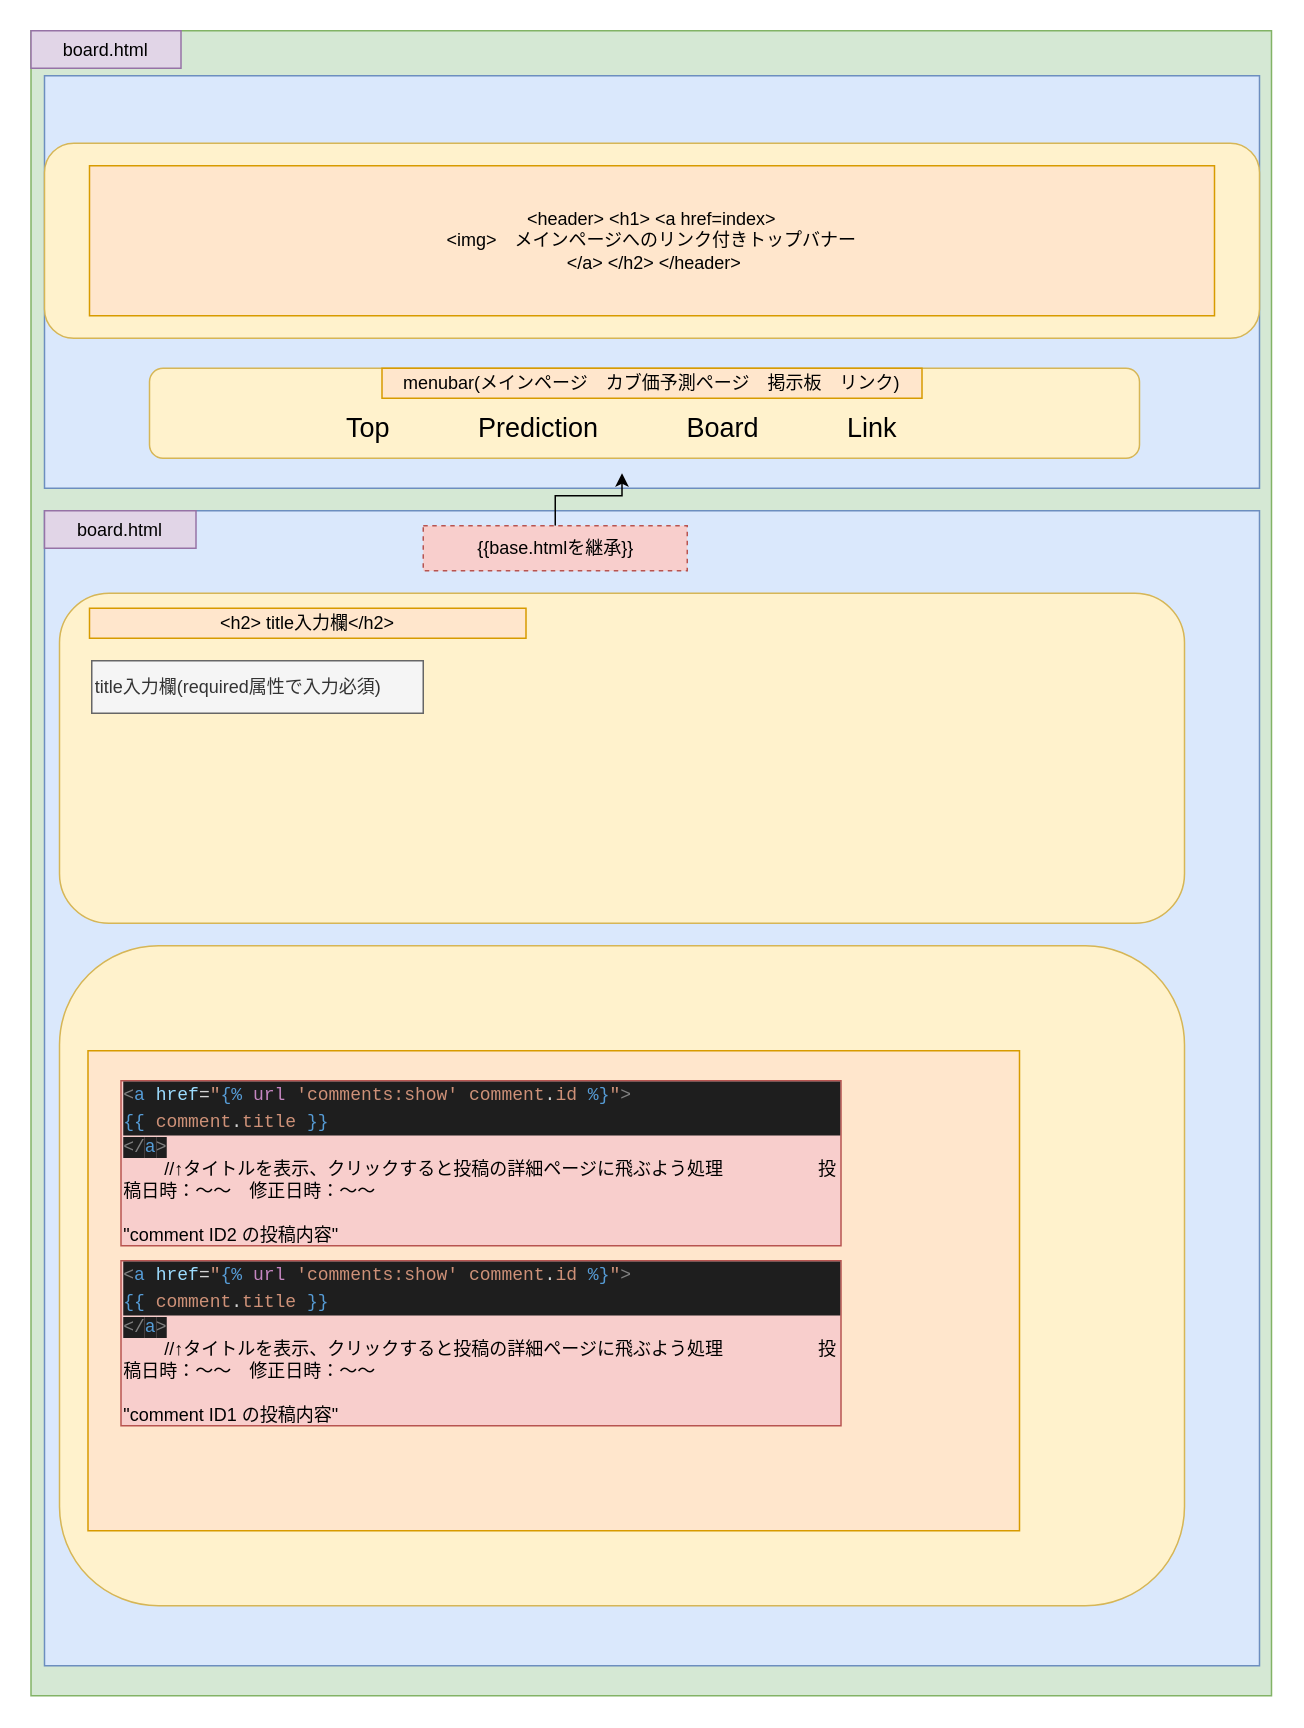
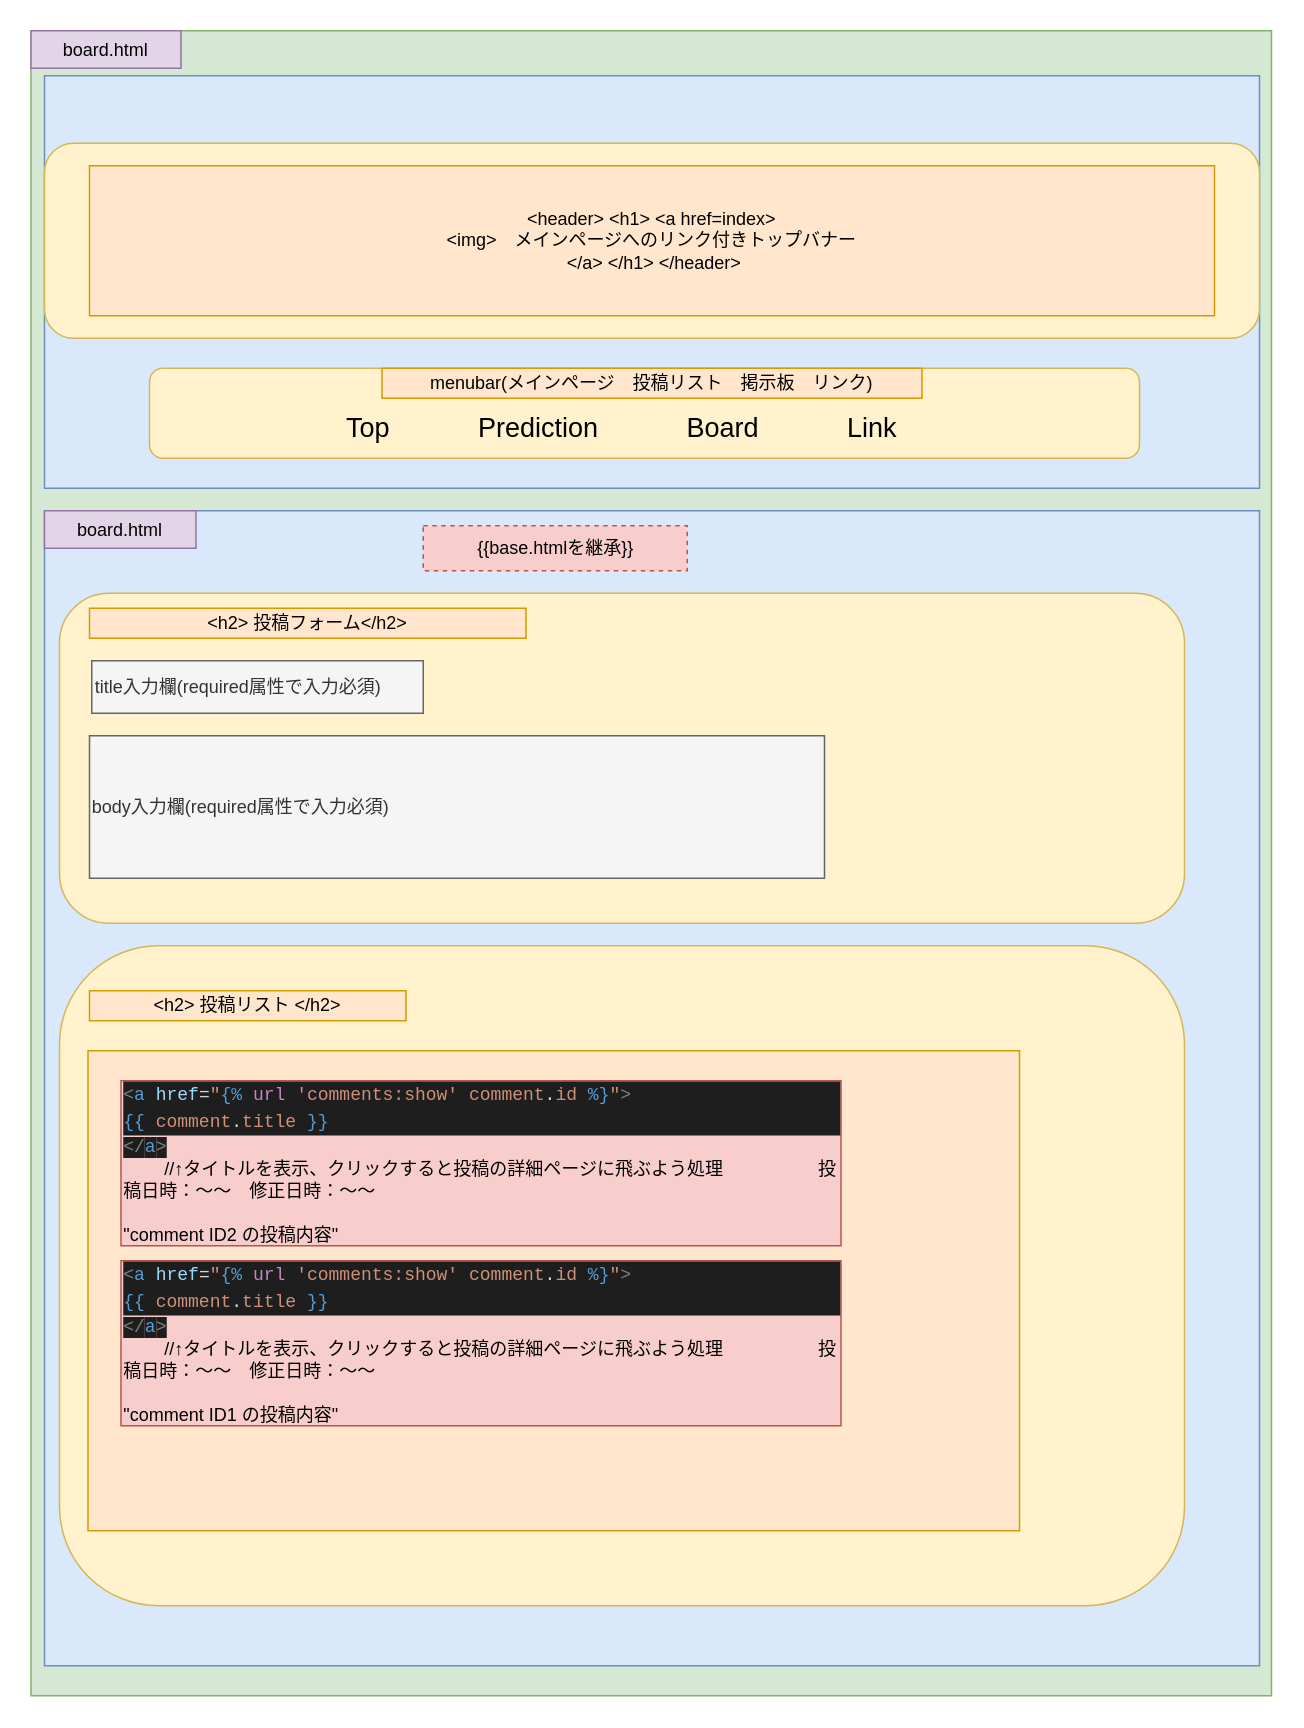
node "<header> <h1> <a href=index> <img> メインページへのリンク付きトップバナー </a> </h2> </header>": label "<header> <h1> <a href=index> <img> メインページへのリンク付きトップバナー </a> </h2> </header>" -> "<header> <h1> <a href=index> <img> メインページへのリンク付きトップバナー </a> </h1> </header>"
node "menubar(メインページ カブ価予測ページ 掲示板 リンク)": label "menubar(メインページ カブ価予測ページ 掲示板 リンク)" -> "menubar(メインページ 投稿リスト 掲示板 リンク)"
edge "{{base.htmlを継承}}" -> "Top Prediction Board Link": removed
node "<h2> title入力欄</h2>": label "<h2> title入力欄</h2>" -> "<h2> 投稿フォーム</h2>"
node "body入力欄(required属性で入力必須)": added
node "<h2> 投稿リスト </h2>": added
